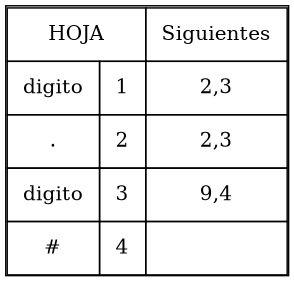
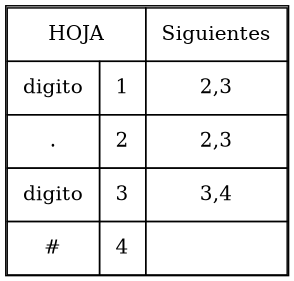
node "HOJA": text "9,4" -> "3,4"
